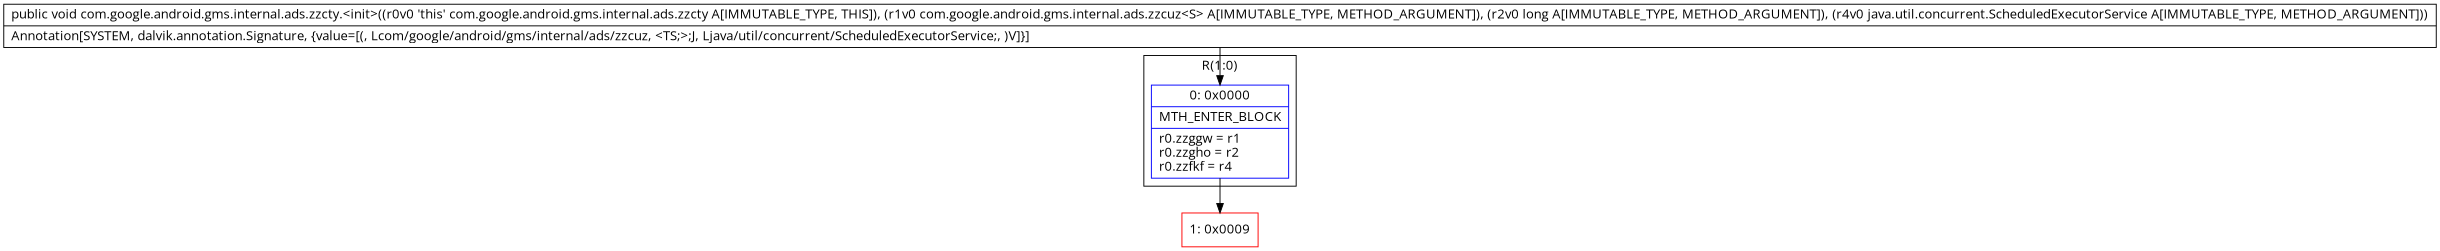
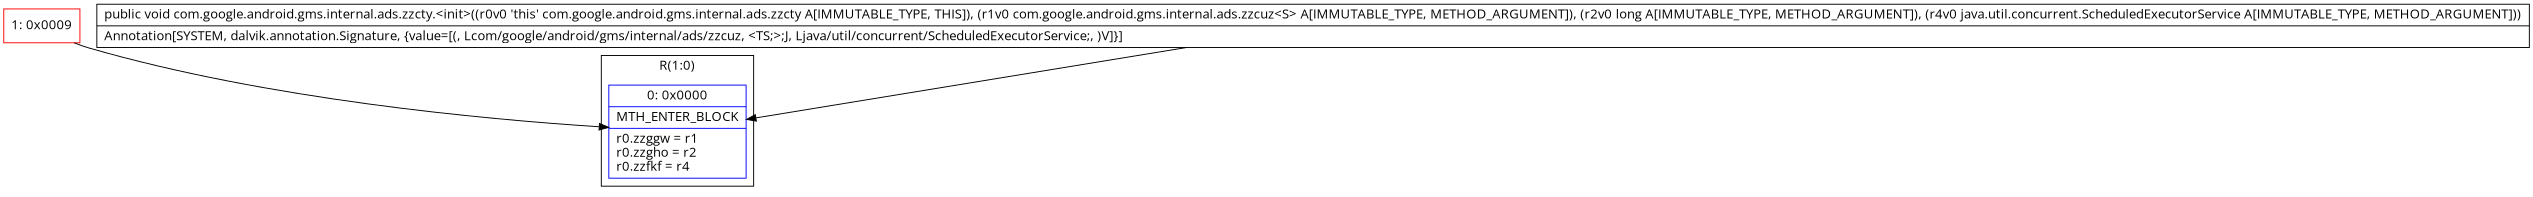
edge "0: 0x0000" -> "1: 0x0009": reversed
